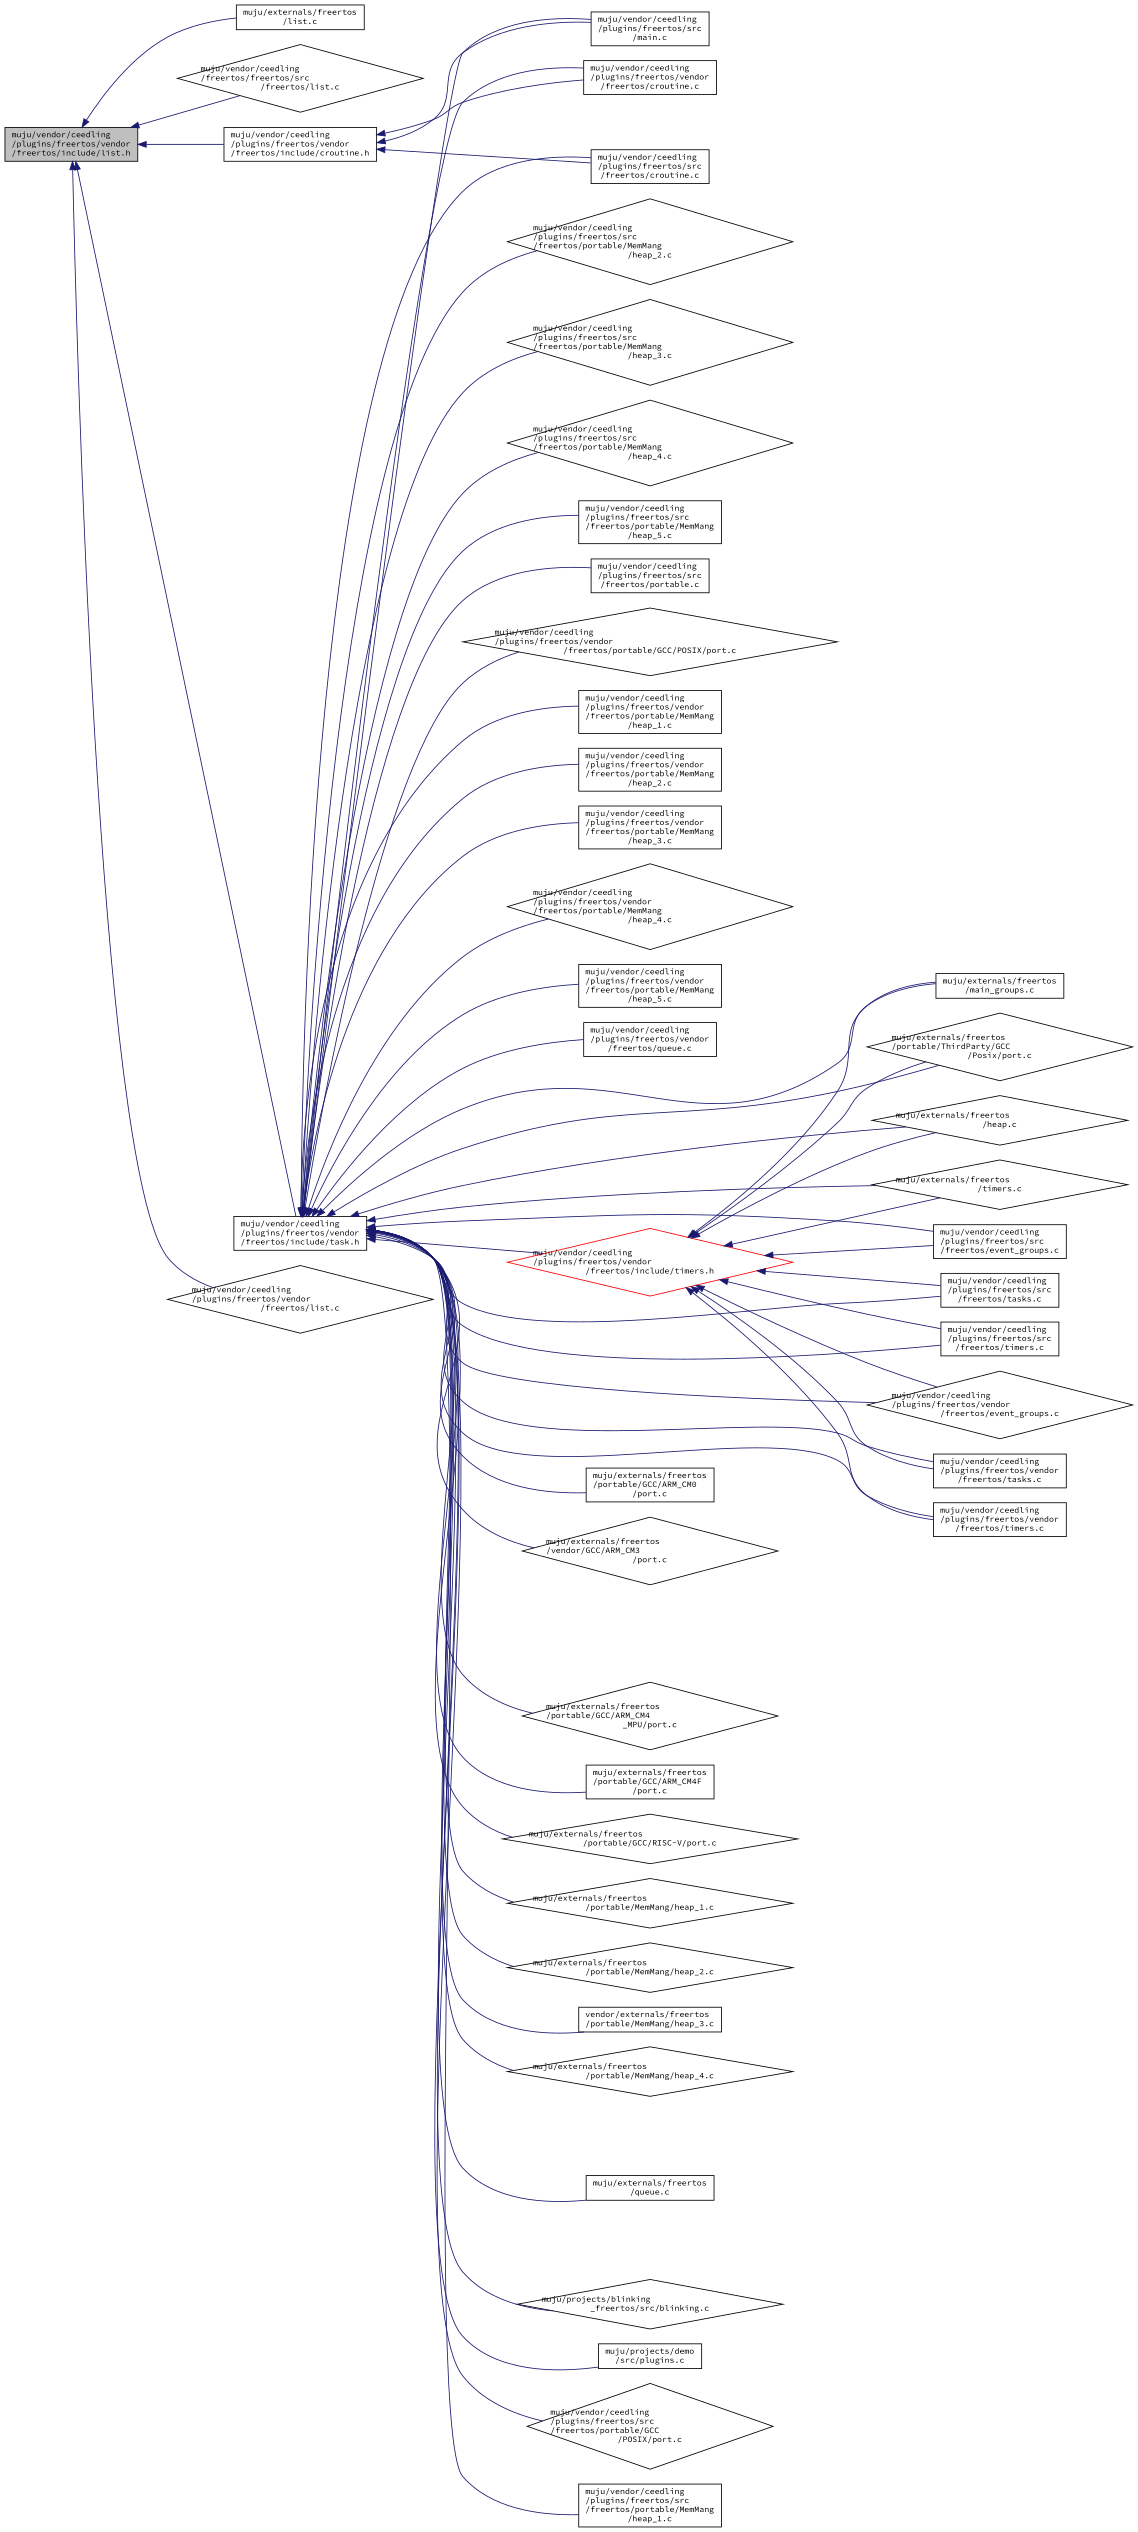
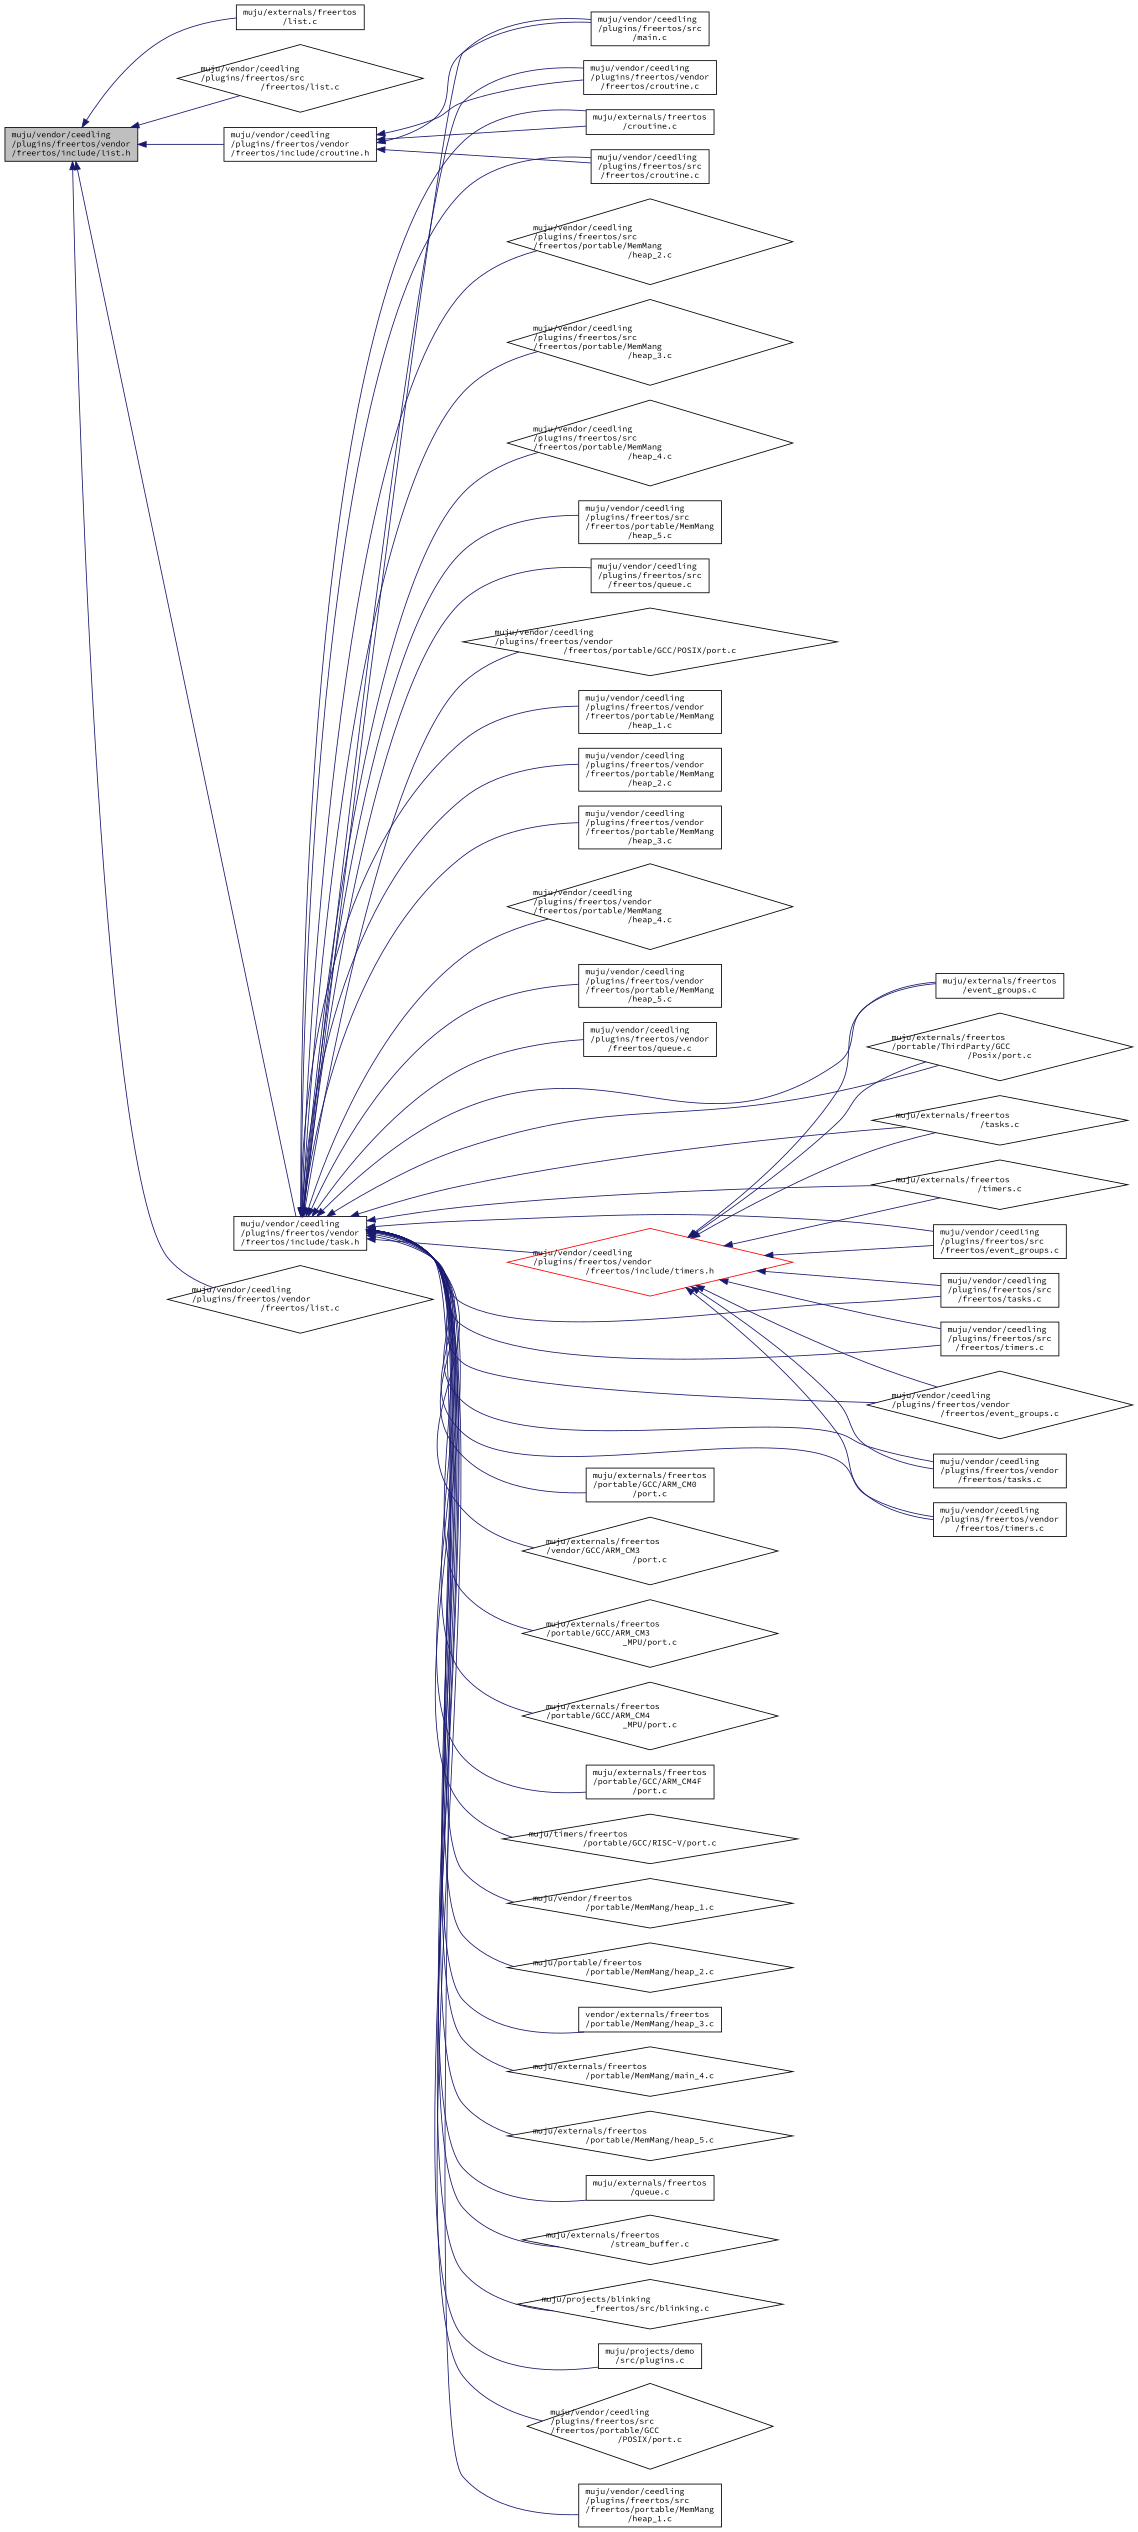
node "muju/vendor/ceedling /freertos/freertos/src /freertos/list.c": label "muju/vendor/ceedling /freertos/freertos/src /freertos/list.c" -> "muju/vendor/ceedling /plugins/freertos/src /freertos/list.c"
node "muju/externals/freertos /croutine.c": added
node "muju/vendor/ceedling /plugins/freertos/src /freertos/portable.c": label "muju/vendor/ceedling /plugins/freertos/src /freertos/portable.c" -> "muju/vendor/ceedling /plugins/freertos/src /freertos/queue.c"
node "muju/externals/freertos /main_groups.c": label "muju/externals/freertos /main_groups.c" -> "muju/externals/freertos /event_groups.c"
node "muju/externals/freertos /heap.c": label "muju/externals/freertos /heap.c" -> "muju/externals/freertos /tasks.c"
node "muju/externals/freertos /portable/GCC/ARM_CM3 _MPU/port.c": added
node "muju/externals/freertos /portable/GCC/RISC-V/port.c": label "muju/externals/freertos /portable/GCC/RISC-V/port.c" -> "muju/timers/freertos /portable/GCC/RISC-V/port.c"
node "muju/externals/freertos /portable/MemMang/heap_1.c": label "muju/externals/freertos /portable/MemMang/heap_1.c" -> "muju/vendor/freertos /portable/MemMang/heap_1.c"
node "muju/externals/freertos /portable/MemMang/heap_2.c": label "muju/externals/freertos /portable/MemMang/heap_2.c" -> "muju/portable/freertos /portable/MemMang/heap_2.c"
node "muju/externals/freertos /portable/MemMang/heap_4.c": label "muju/externals/freertos /portable/MemMang/heap_4.c" -> "muju/externals/freertos /portable/MemMang/main_4.c"
node "muju/externals/freertos /portable/MemMang/heap_5.c": added
node "muju/externals/freertos /stream_buffer.c": added
